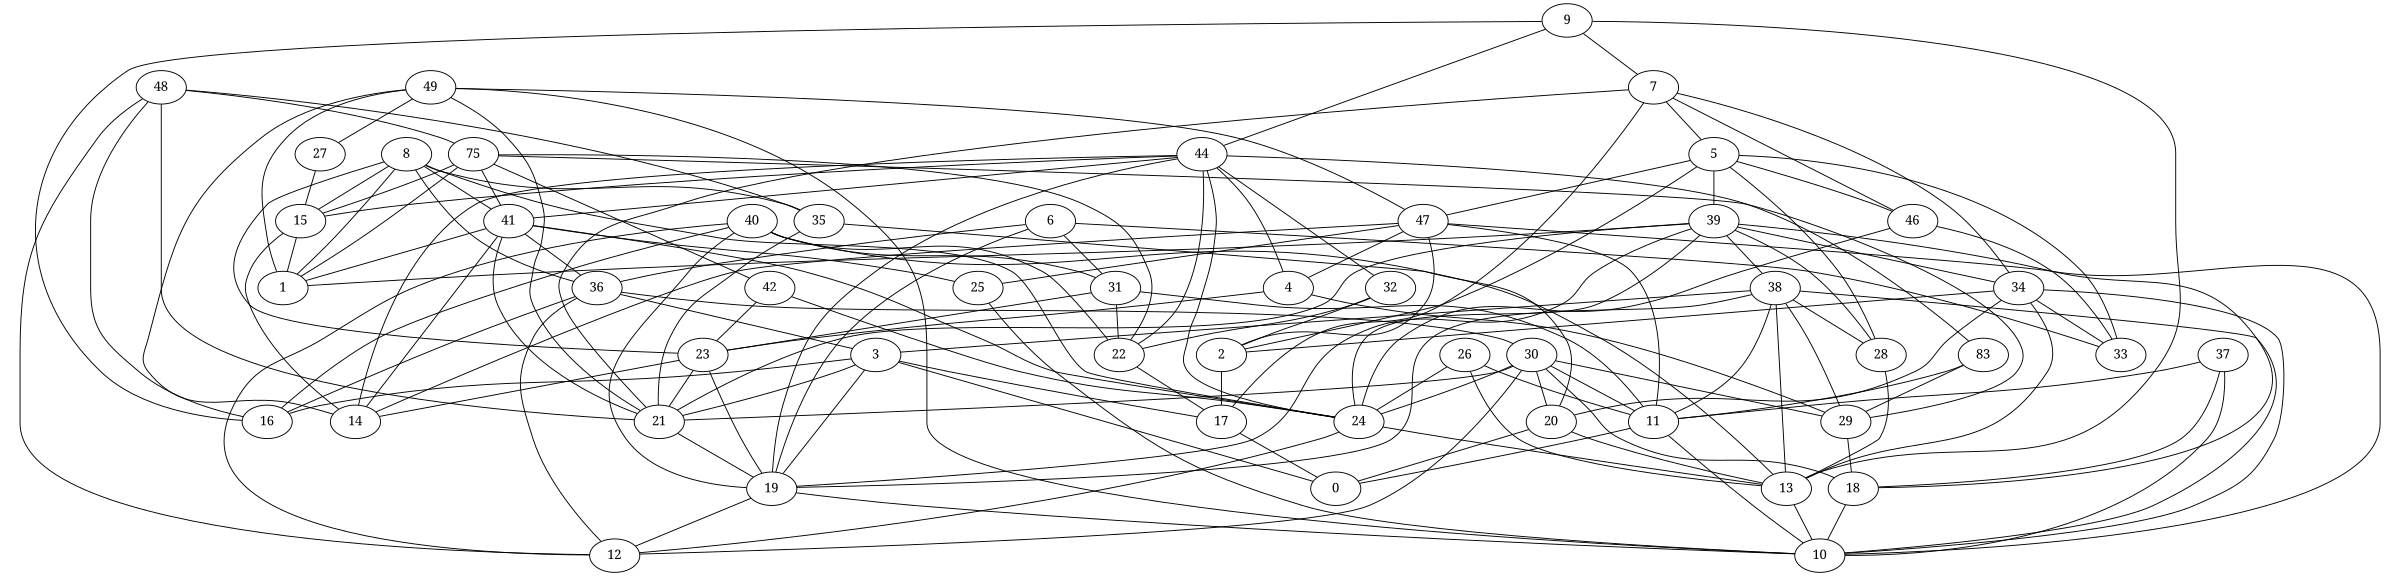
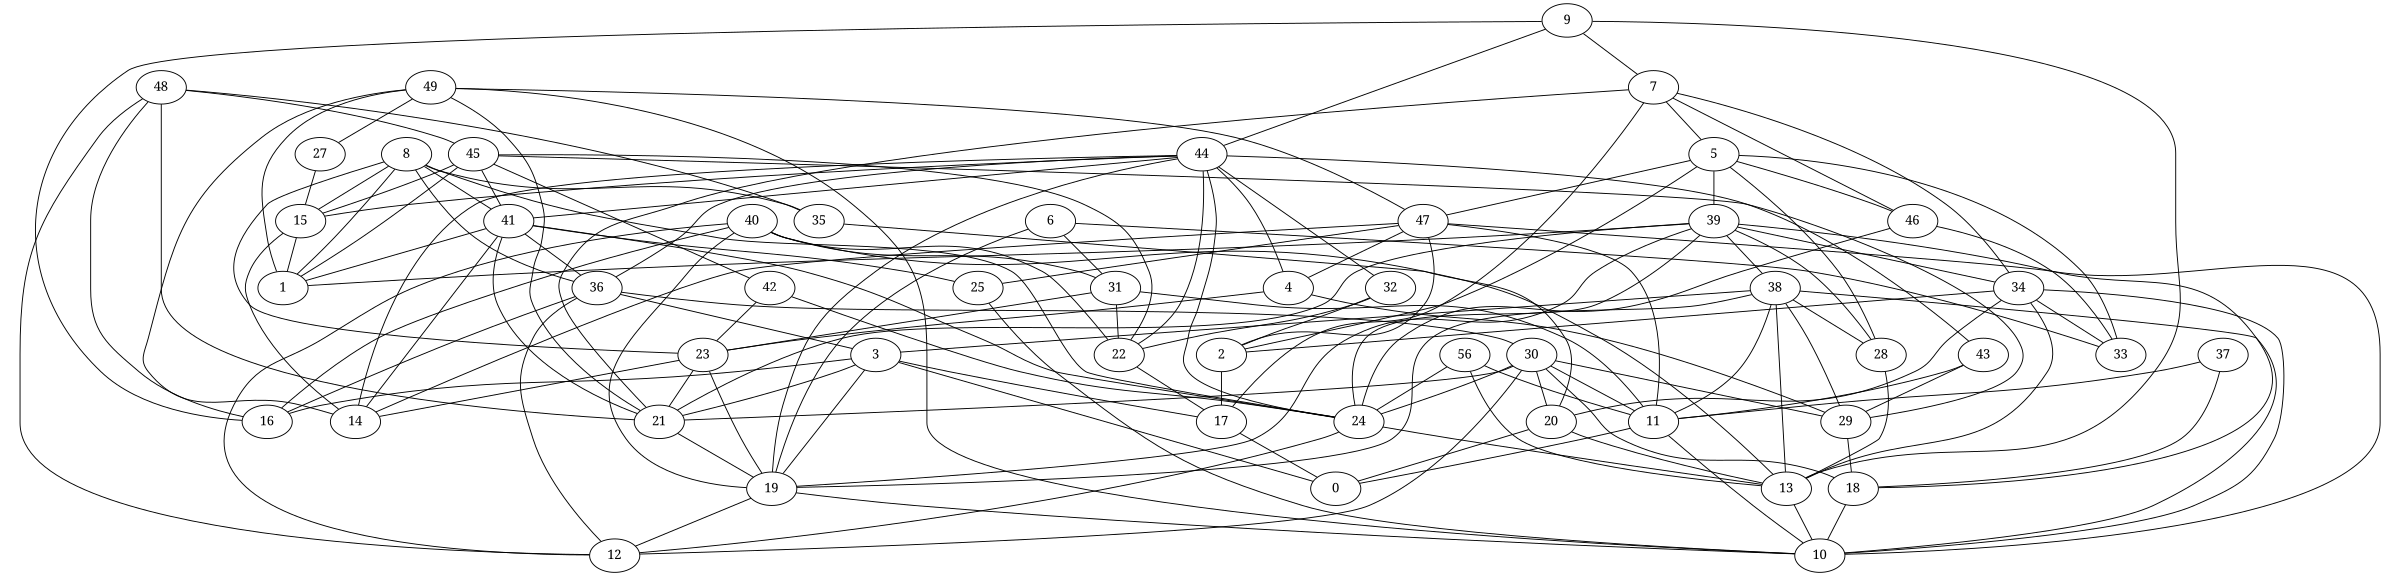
node "75": label "75" -> "45"
edge "6" -- "36": now "44" -- "36"
edge "35" -- "21": removed
node "26": label "26" -> "56"
node "83": label "83" -> "43"
edge "37" -- "10": removed
